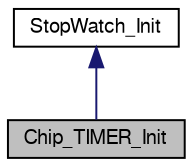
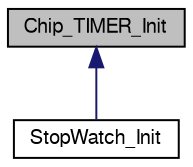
edge "Chip_TIMER_Init" -> "StopWatch_Init": reversed
